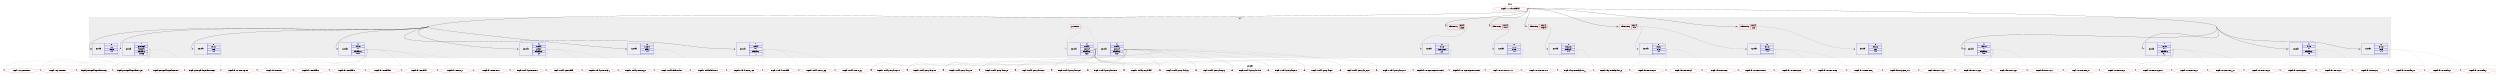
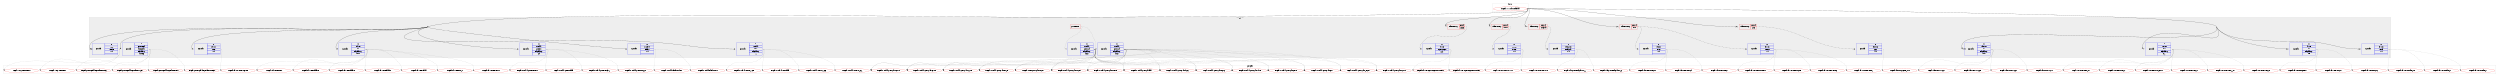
node "portage://sys-devel/automake-1.12.6-r2": label "portage://sys-devel/automake-1.12.6-r2" -> "portage://sys-git/automake-1.12.6-r2"
